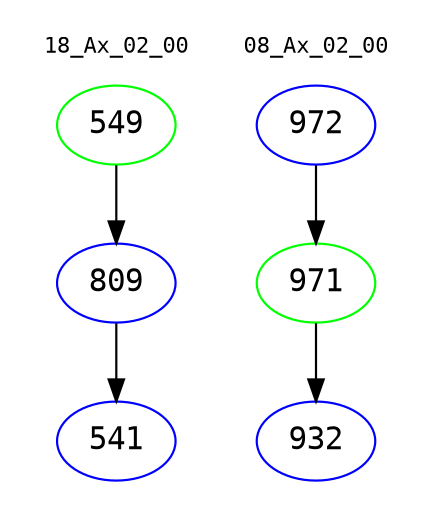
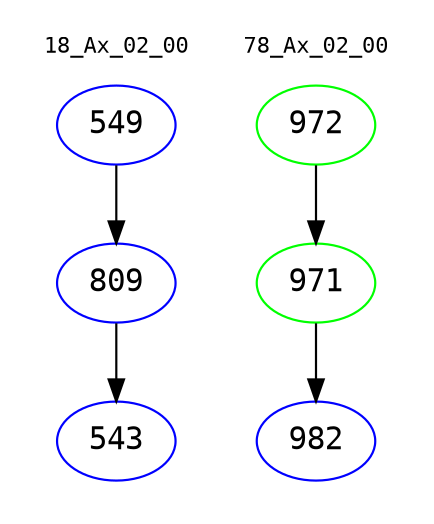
cluster "08_Ax_02_00": label "08_Ax_02_00" -> "78_Ax_02_00"
node "549": color green -> blue
node "972": color blue -> green
node "541": label "541" -> "543"
node "932": label "932" -> "982"
